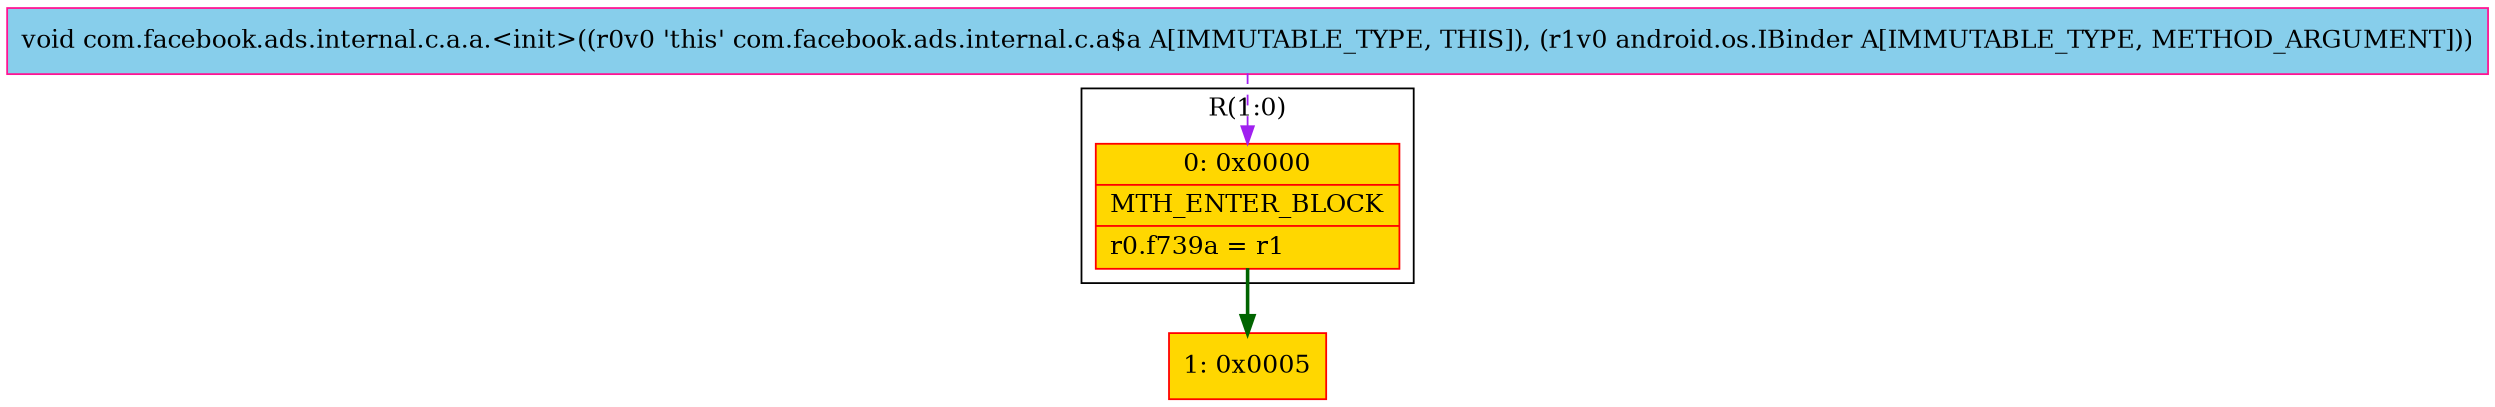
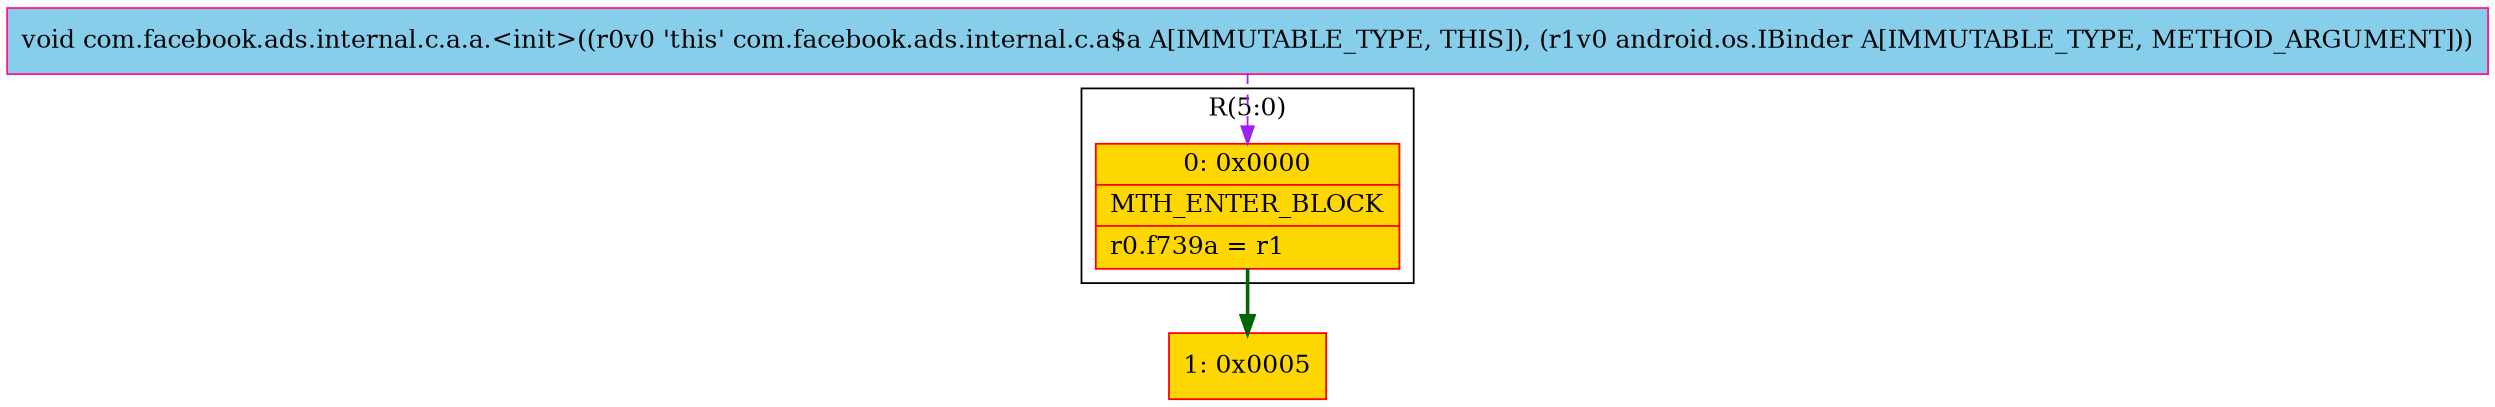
cluster "R(1:0)": label "R(1:0)" -> "R(5:0)"
